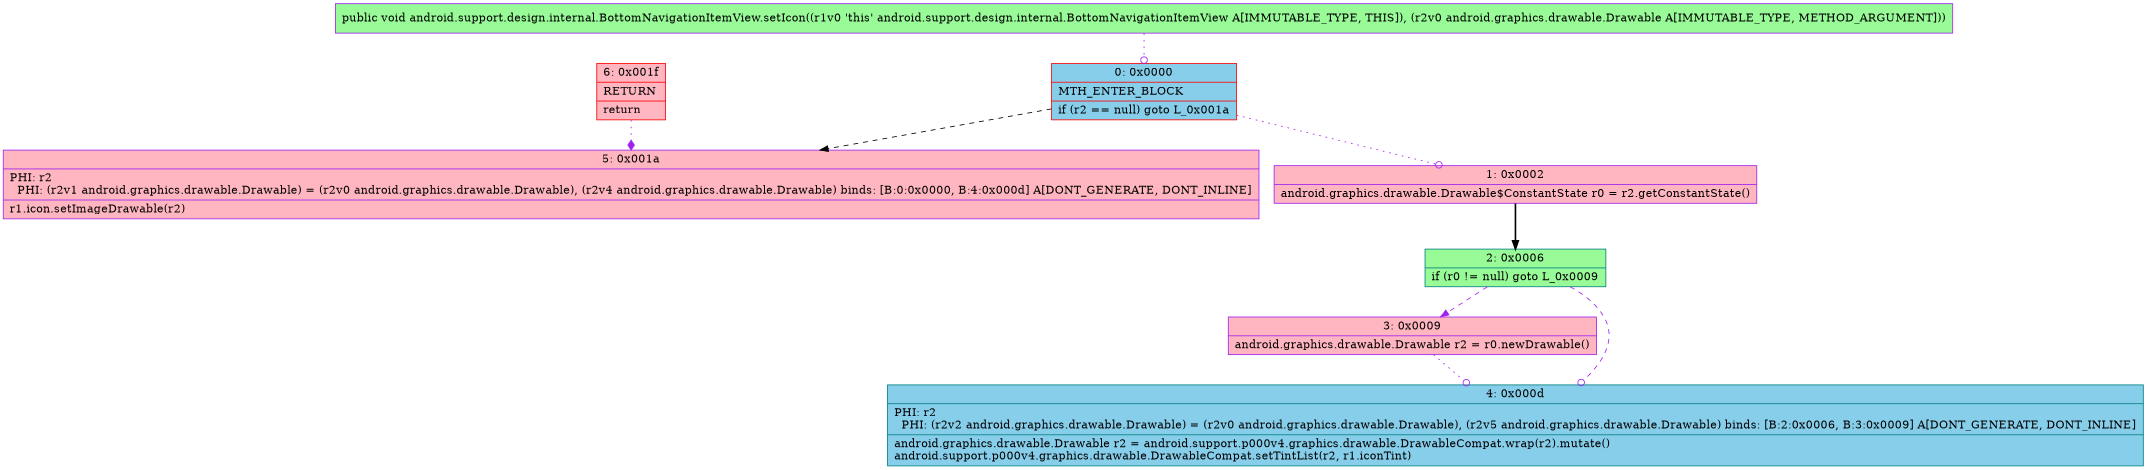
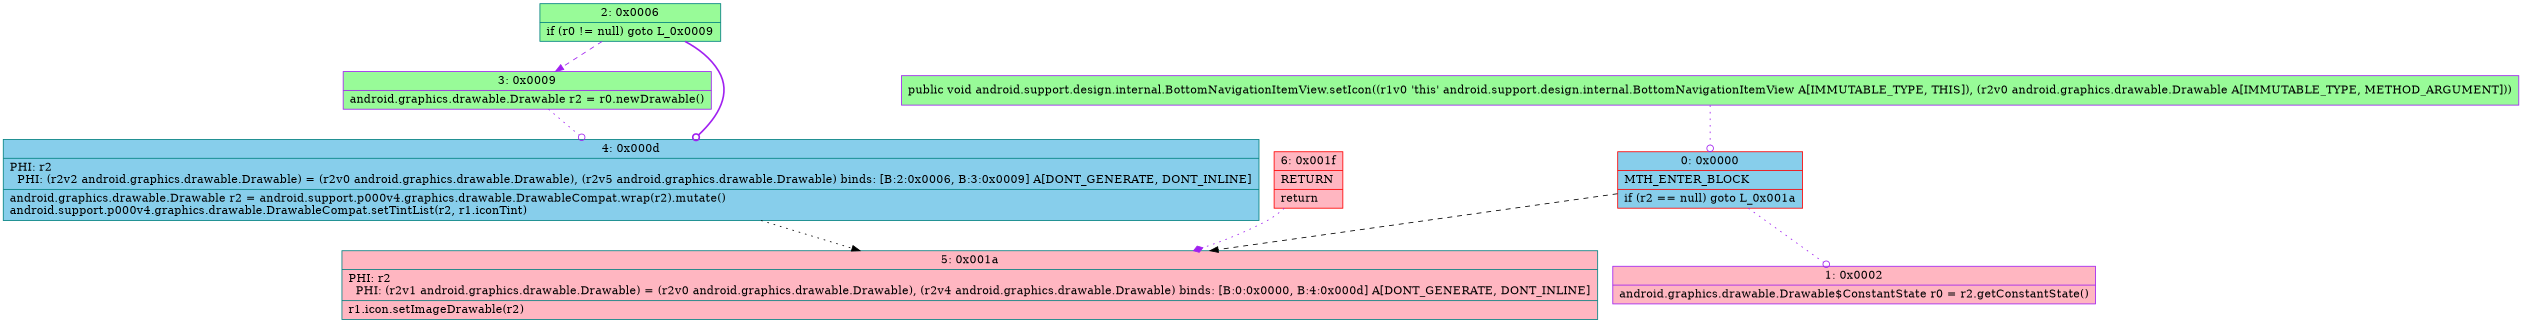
node "5: 0x001a": color purple -> teal
edge "1: 0x0002" -> "2: 0x0006": removed
edge "4: 0x000d" -> "5: 0x001a": added
edge "2: 0x0006" -> "4: 0x000d": style dashed -> bold
node "3: 0x0009": fillcolor lightpink -> palegreen
